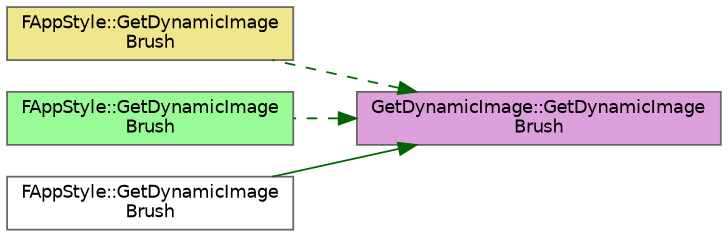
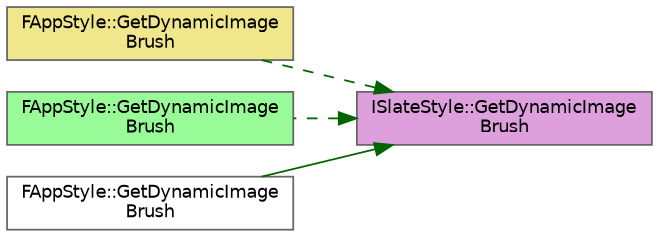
node "GetDynamicImage::GetDynamicImage Brush": label "GetDynamicImage::GetDynamicImage Brush" -> "ISlateStyle::GetDynamicImage Brush"
